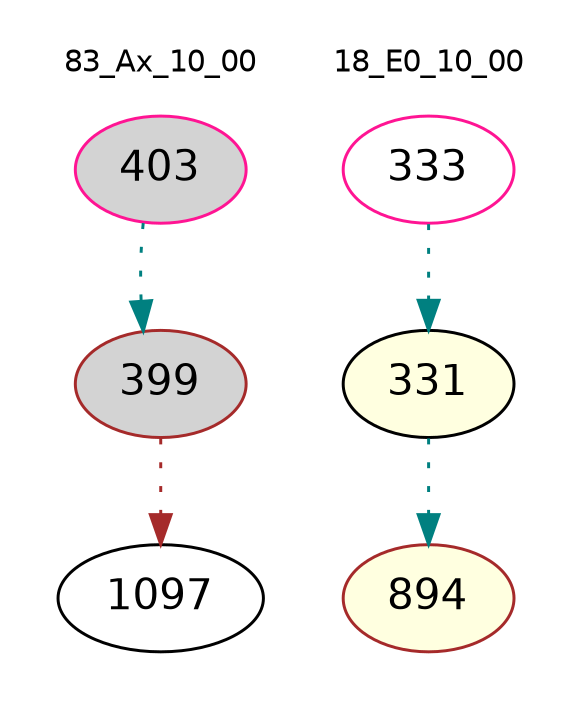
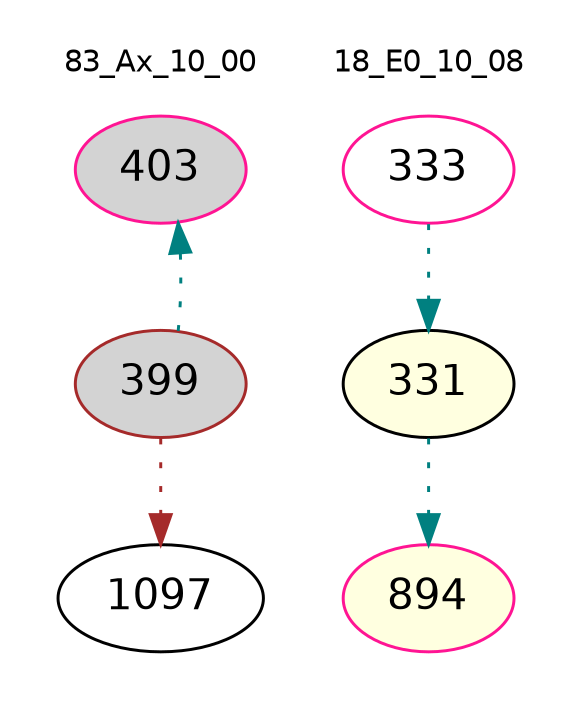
cluster "18_E0_10_00": label "18_E0_10_00" -> "18_E0_10_08"
edge "403" -> "399": reversed
node "894": color brown -> deeppink
